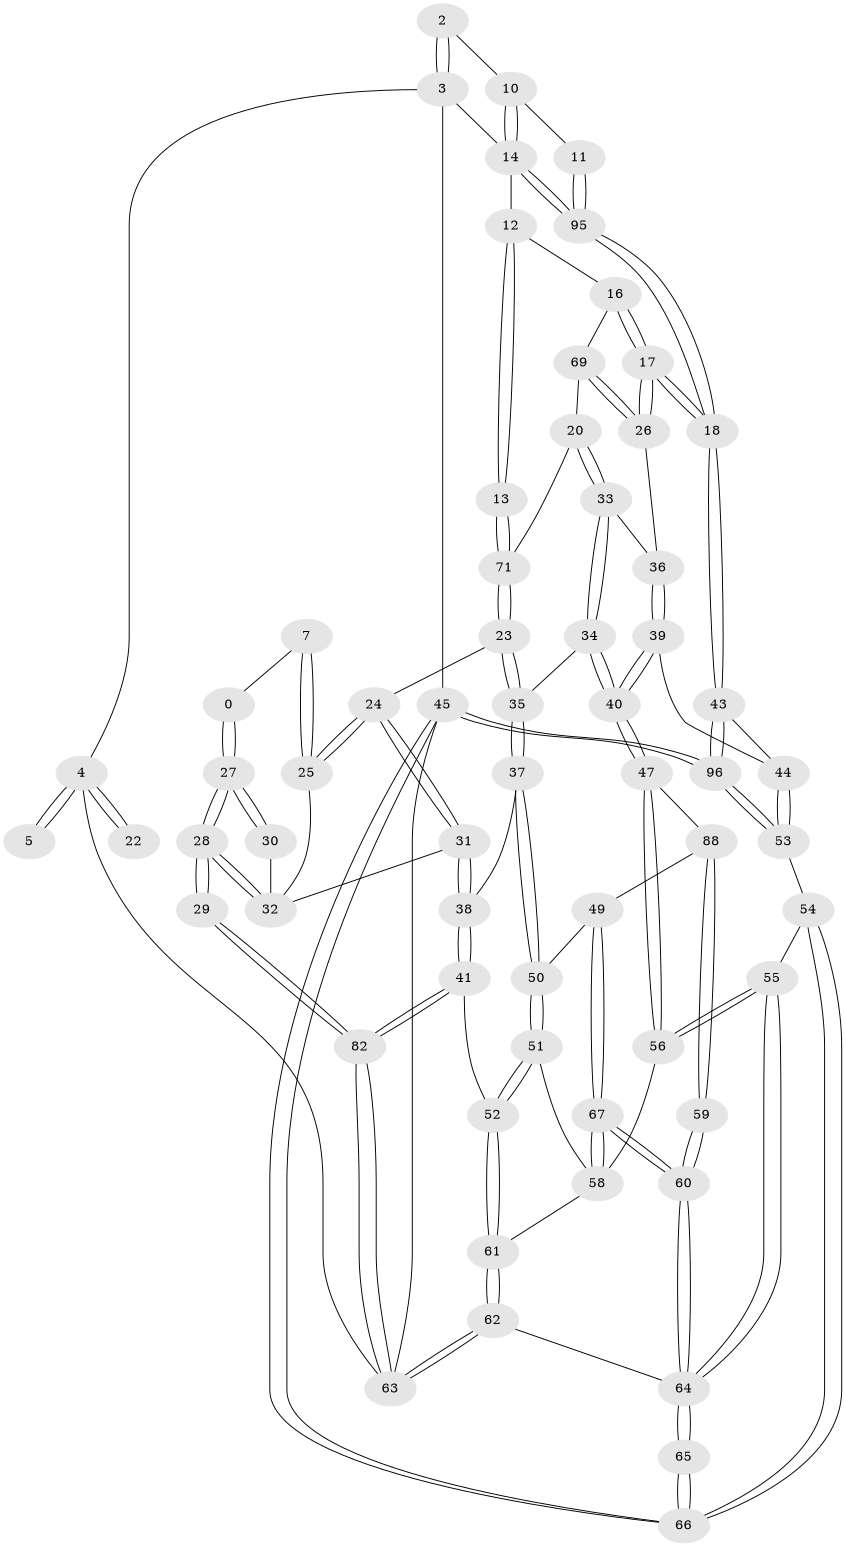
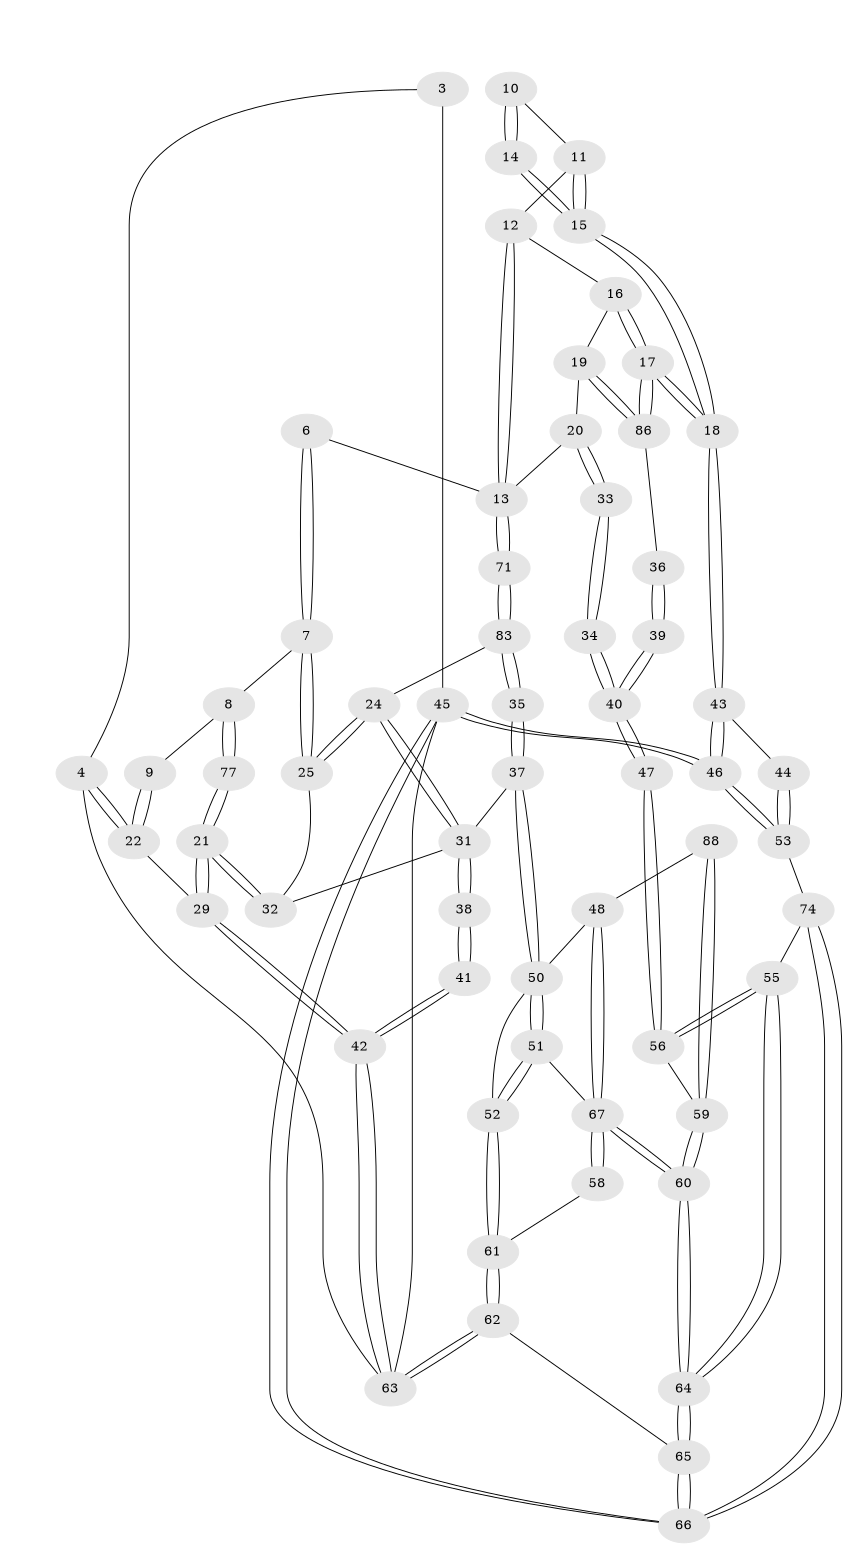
node "2": removed
edge "3" -- "14": removed
edge "14" -- "12": now "11" -- "12"
node "95": label "95" -> "15"
node "69": label "69" -> "19"
node "6": added
node "26": label "26" -> "86"
edge "20" -- "71": now "20" -- "13"
edge "33" -- "36": removed
node "23": label "23" -> "83"
edge "34" -- "35": removed
node "0": label "0" -> "8"
edge "39" -- "44": removed
node "9": added
node "27": label "27" -> "77"
node "96": label "96" -> "46"
edge "47" -- "88": removed
node "5": removed
node "28": label "28" -> "21"
node "30": removed
edge "37" -- "38": now "37" -- "31"
edge "22" -- "29": added
node "49": label "49" -> "48"
node "54": label "54" -> "74"
node "82": label "82" -> "42"
edge "41" -- "52": now "50" -- "52"
edge "51" -- "58": now "51" -- "67"
edge "56" -- "58": now "56" -- "59"
edge "62" -- "64": now "62" -- "65"
